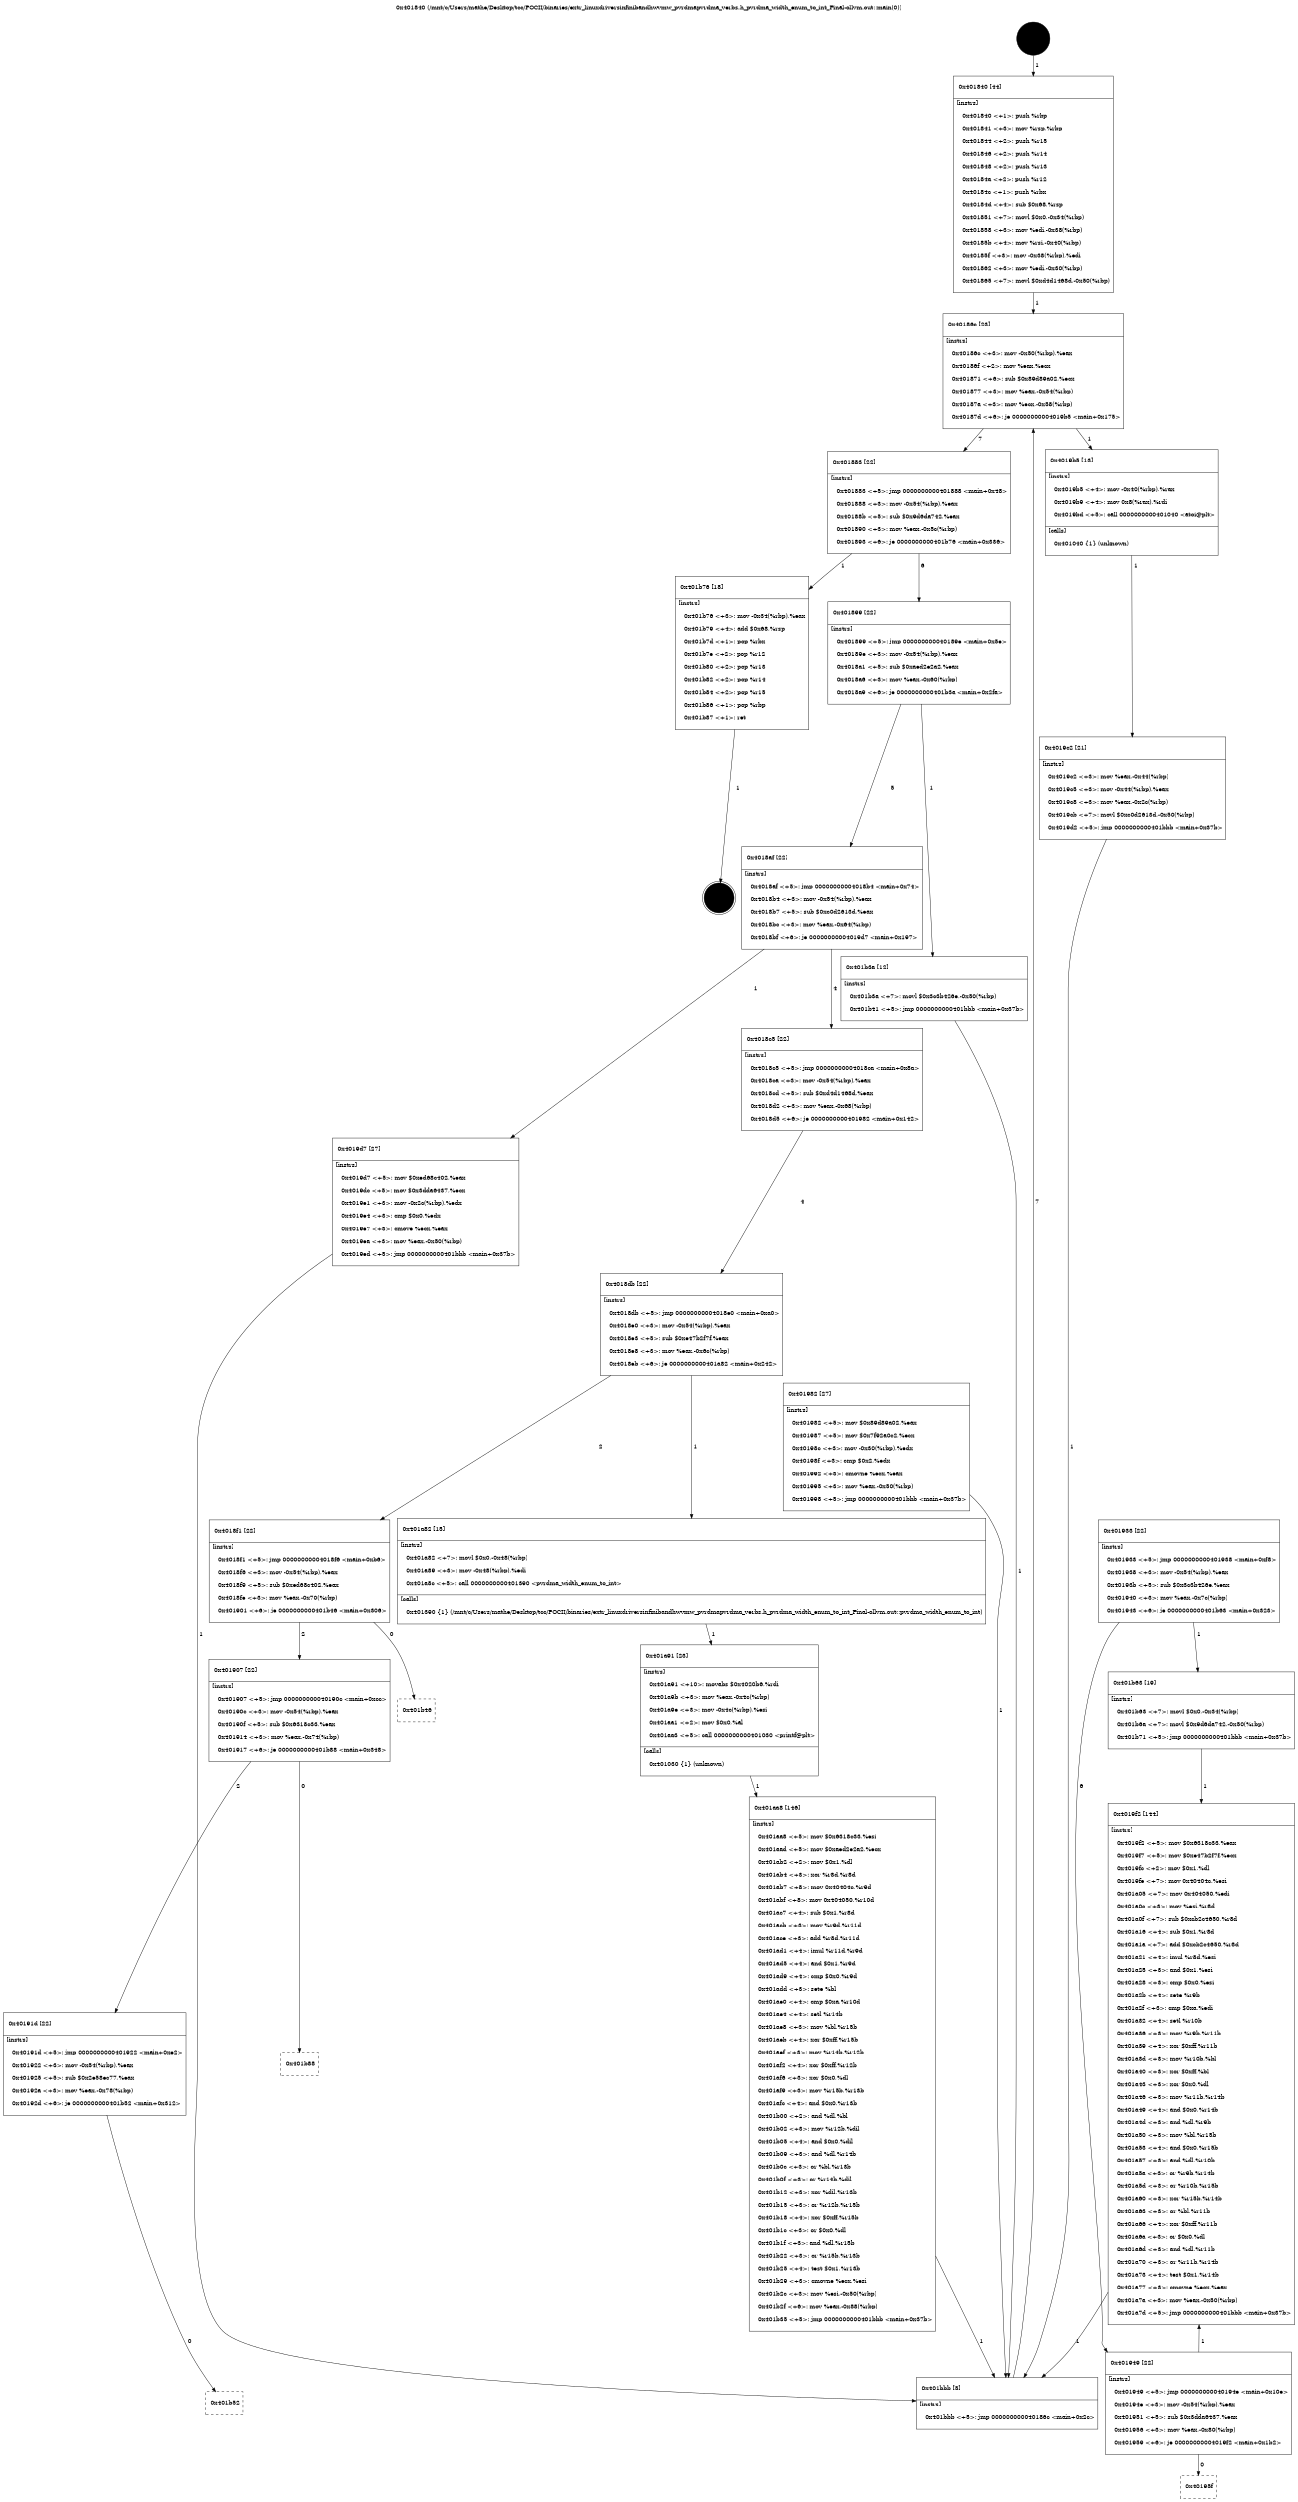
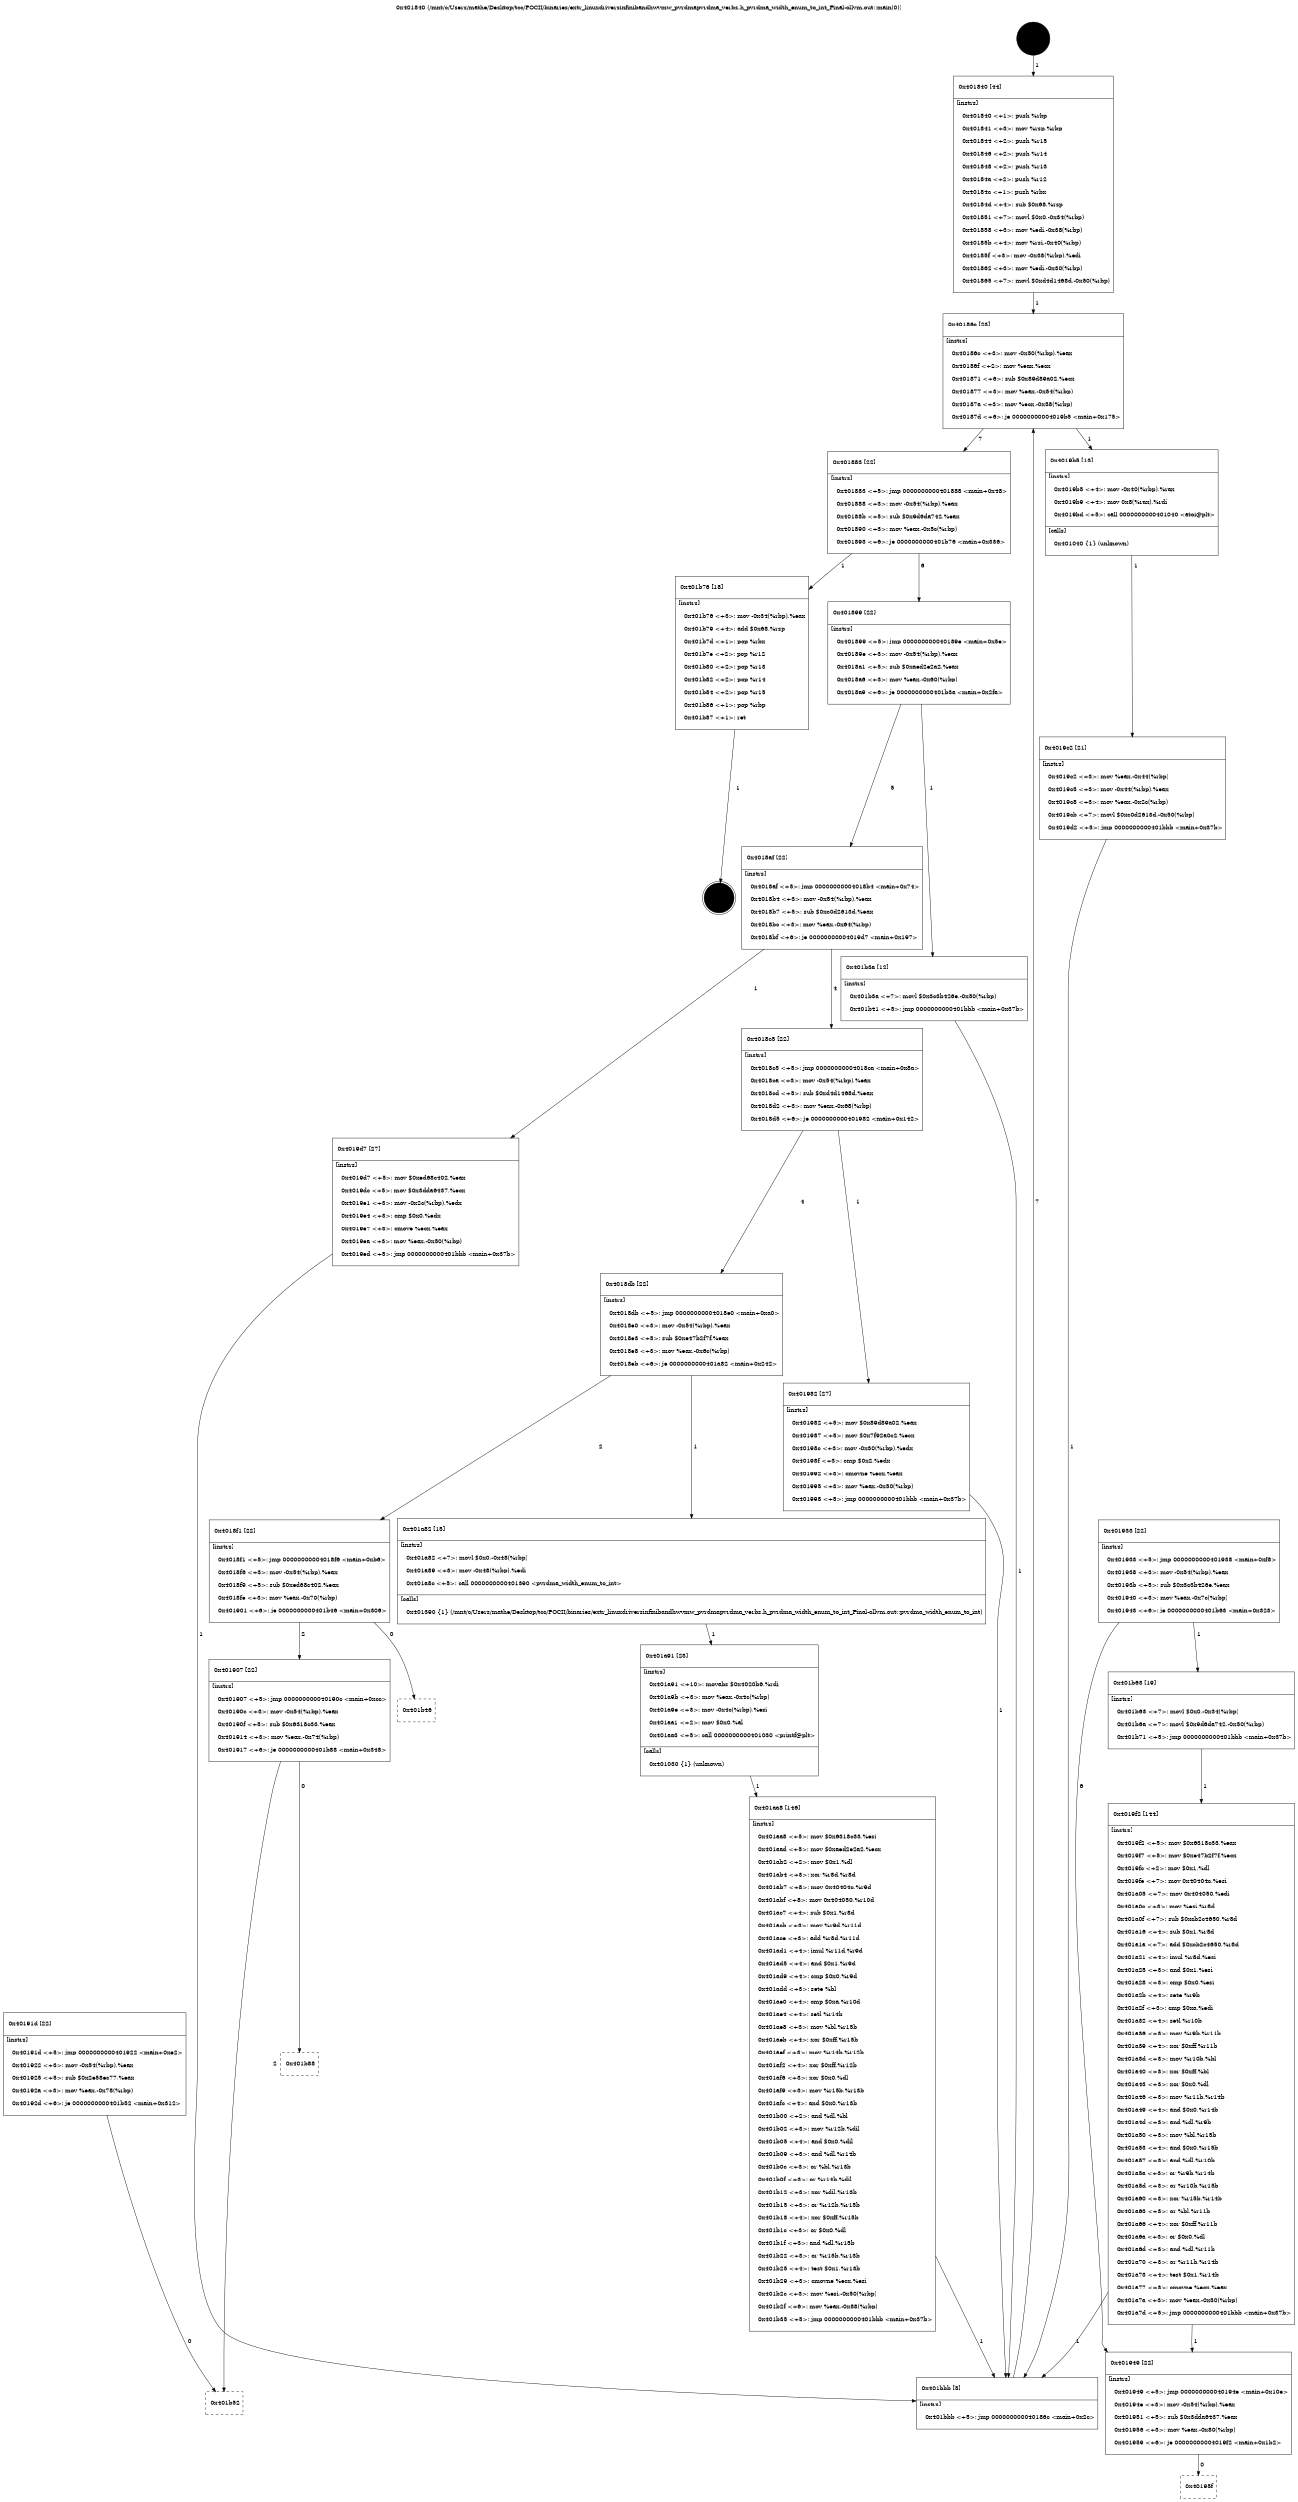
edge "0x4018c5 [22]" -> "0x401982 [27]": added, label "1"
edge "0x401907 [22]" -> "0x40191d [22]": now "0x401907 [22]" -> "0x401b52"
edge "0x401949 [22]" -> "0x4019f2 [144]": reversed
